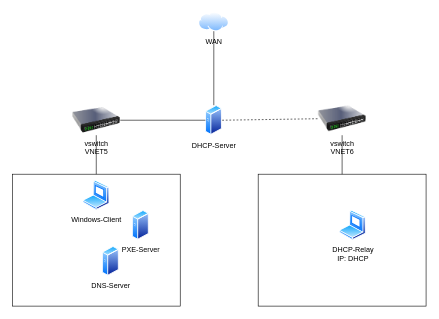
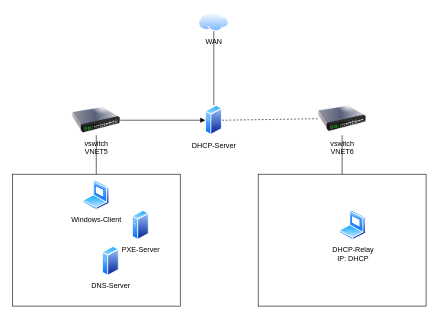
edge "vswitch VNET5" -- "DHCP-Server": arrowhead none -> block
